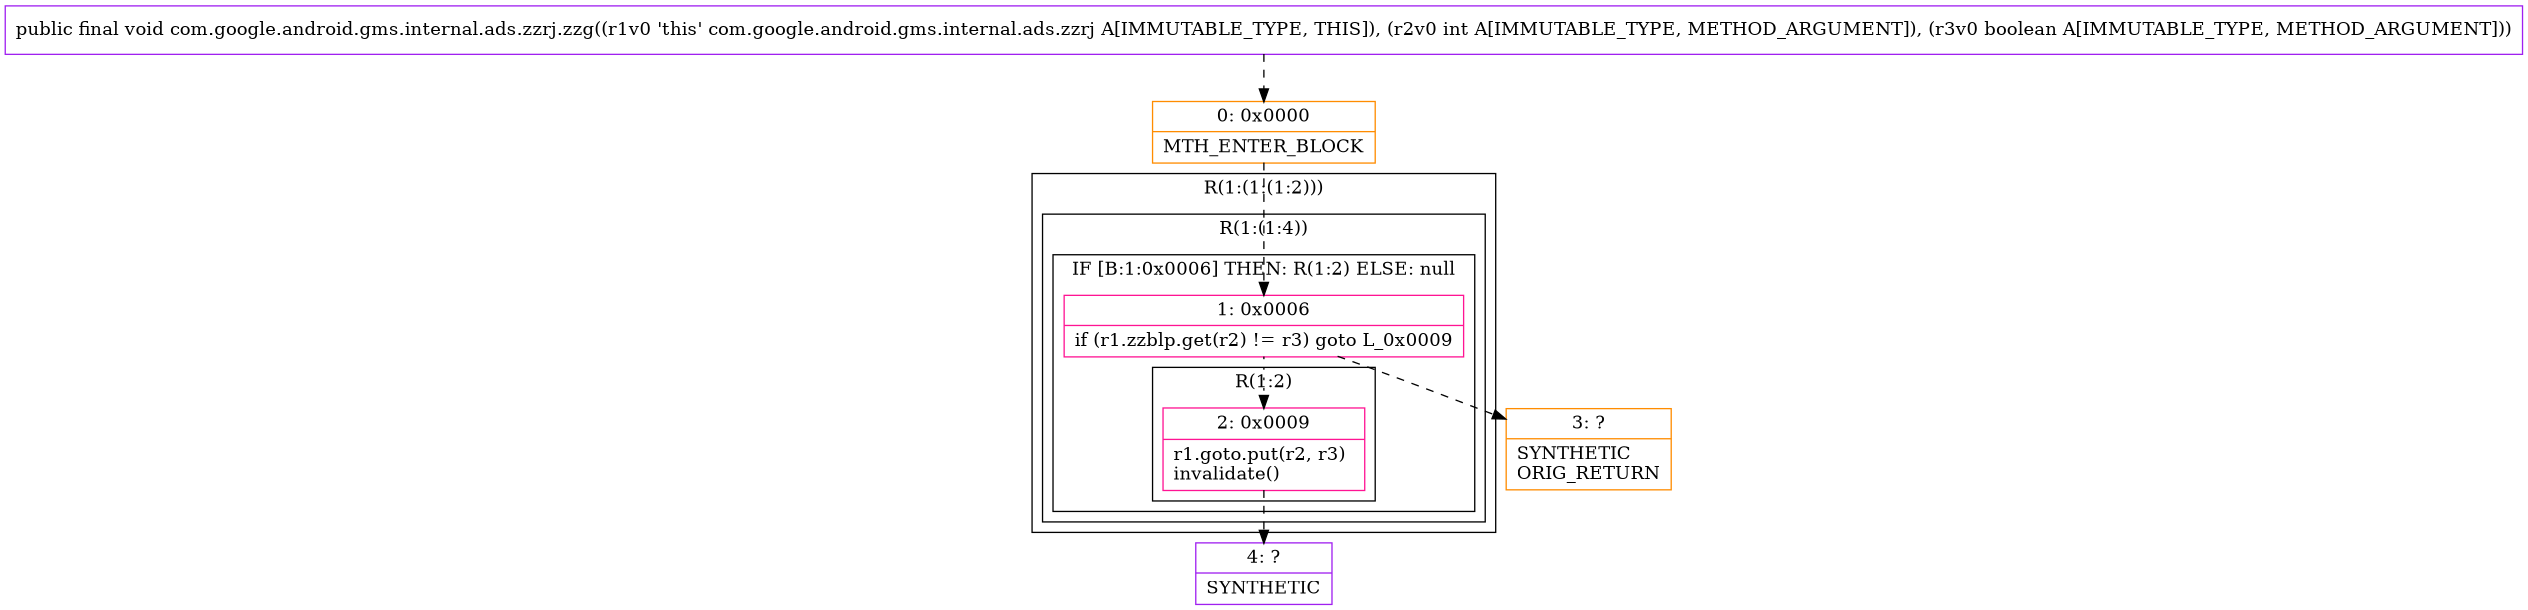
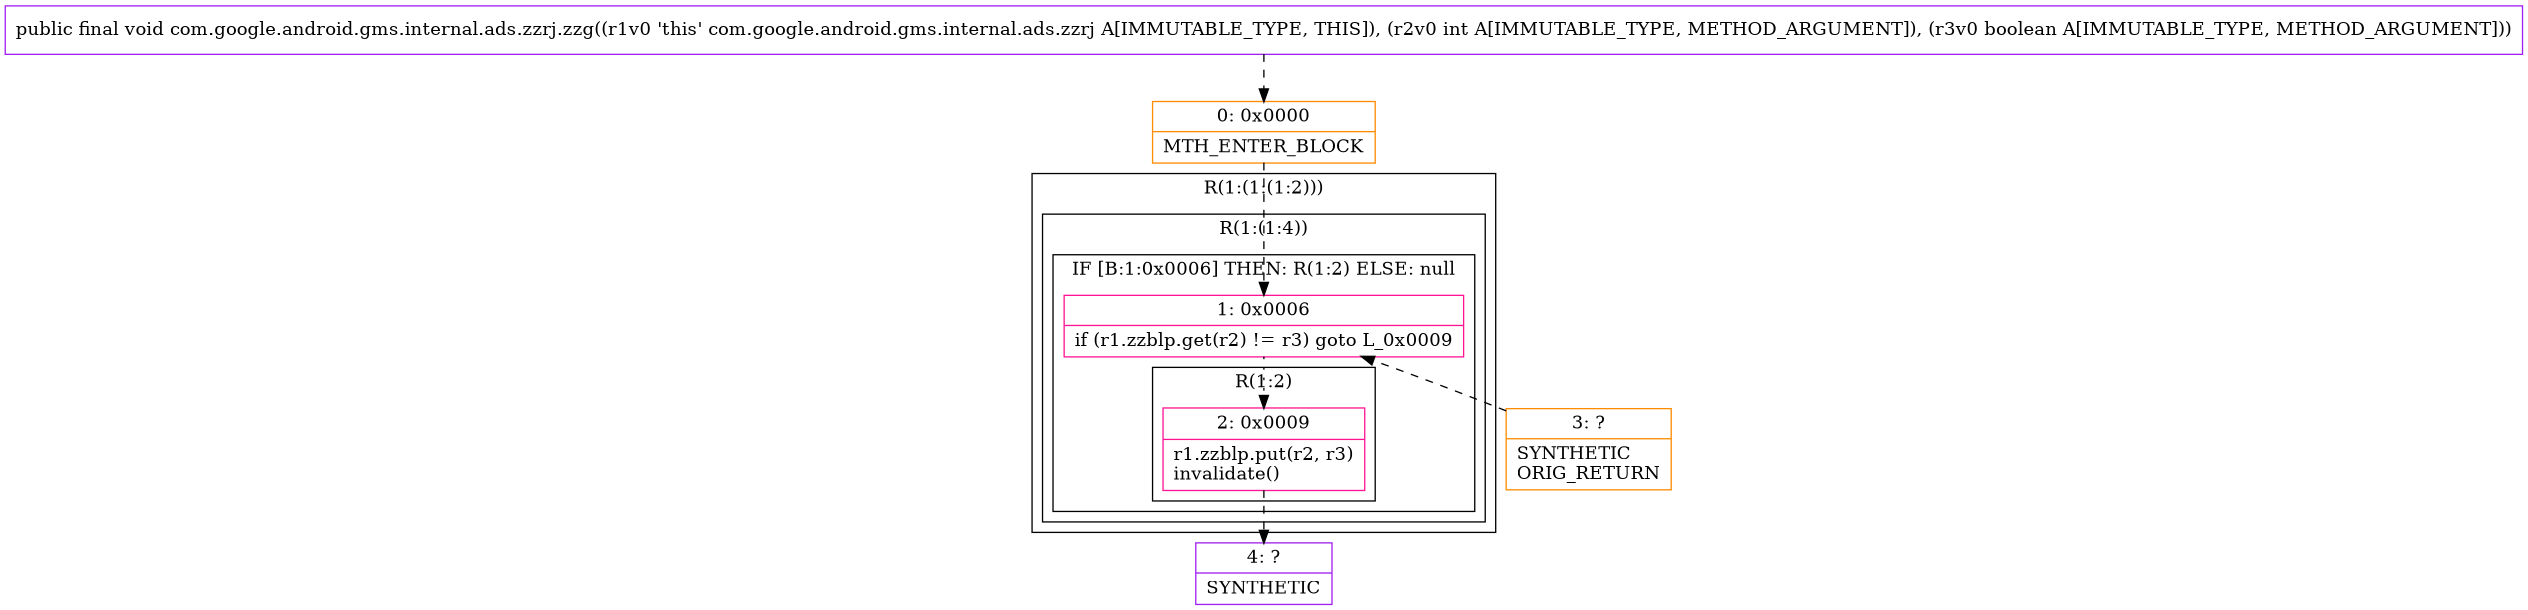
edge "1: 0x0006" -> "3: ?": reversed
node "2: 0x0009": text "r1.goto.put(r2, r3)" -> "r1.zzblp.put(r2, r3)"
